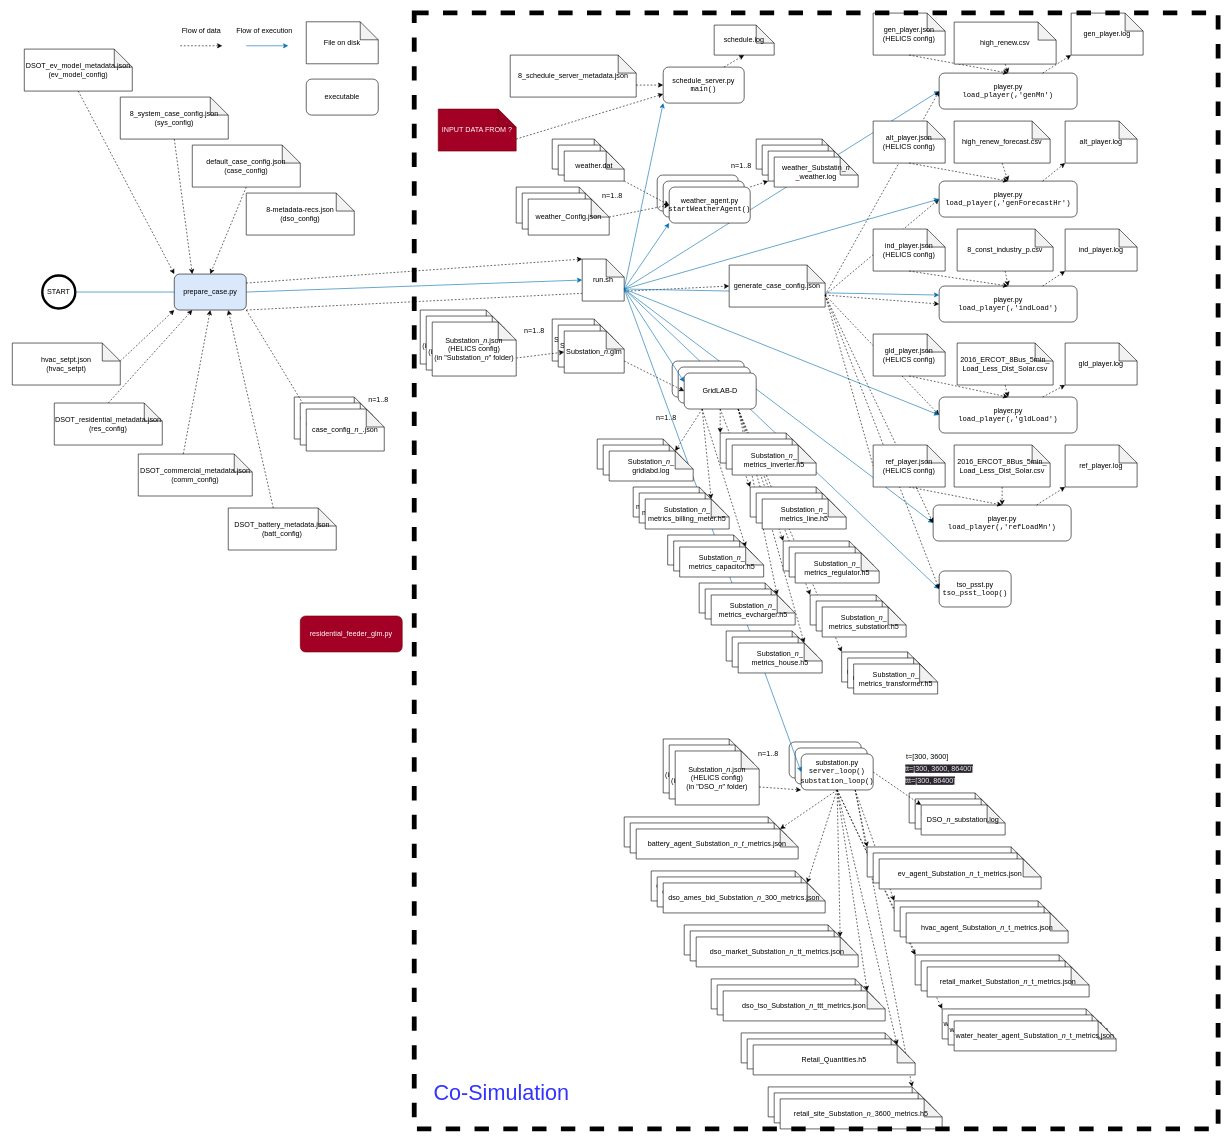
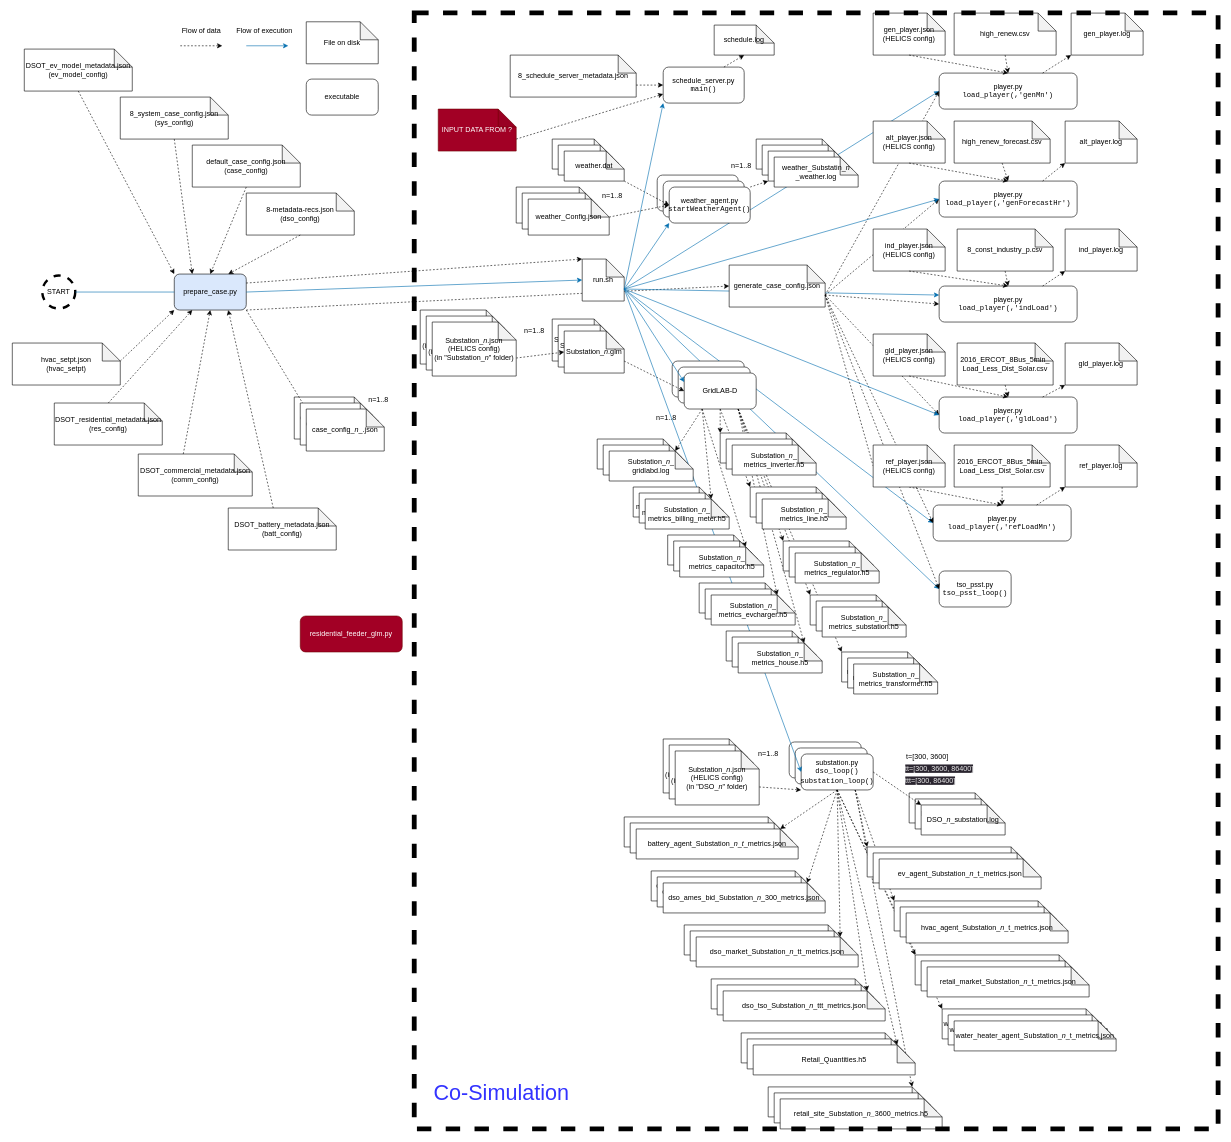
node "high_renew.csv": moved (1005, 43) -> (1005, 34)
edge "8-metadata-recs.json (dso_config)" -> "prepare_case.py": added
node "START": style solid -> dashed
node "substation.py server_loop() substation_loop()": label "substation.py server_loop() substation_loop()" -> "substation.py dso_loop() substation_loop()"
